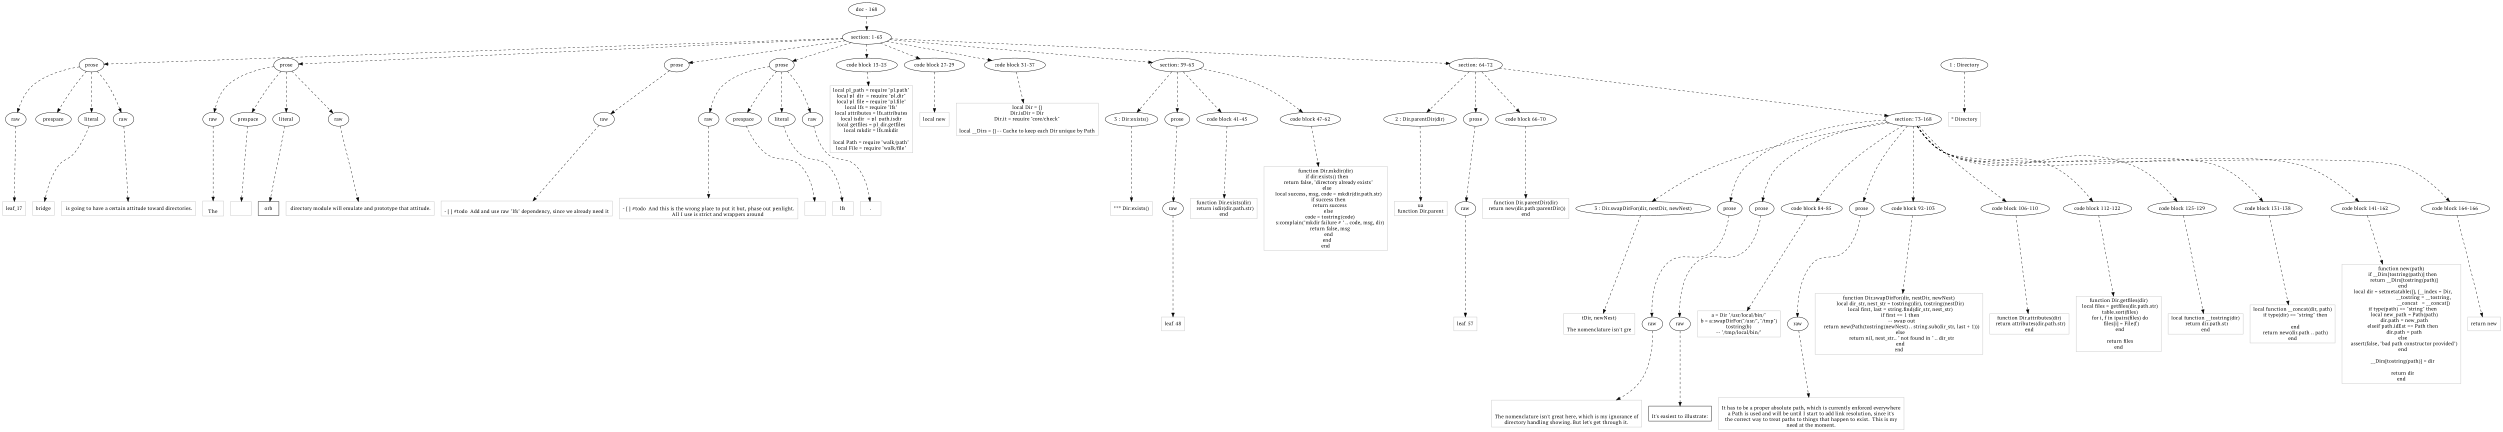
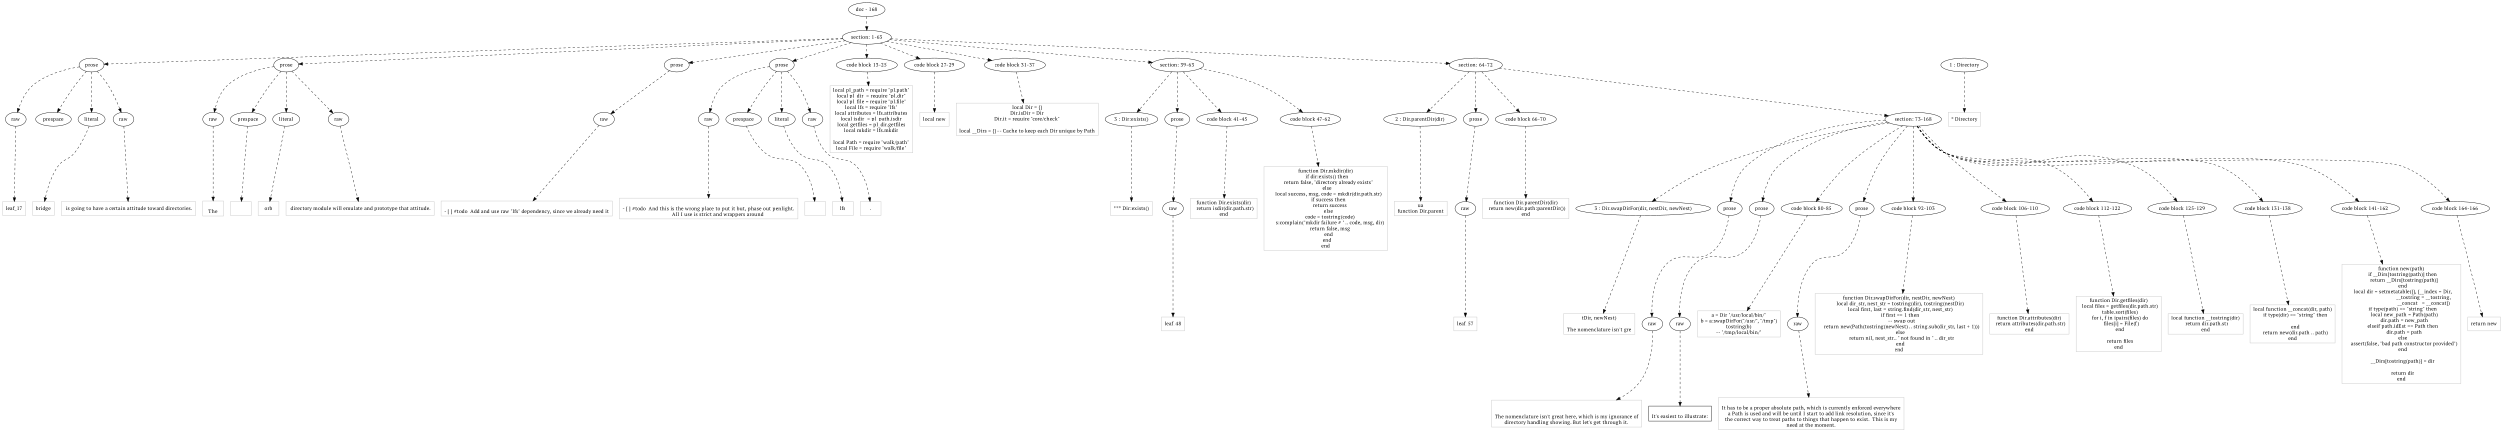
node "orb": color black -> Gray
node "code block 84-85": label "code block 84-85" -> "code block 80-85"
